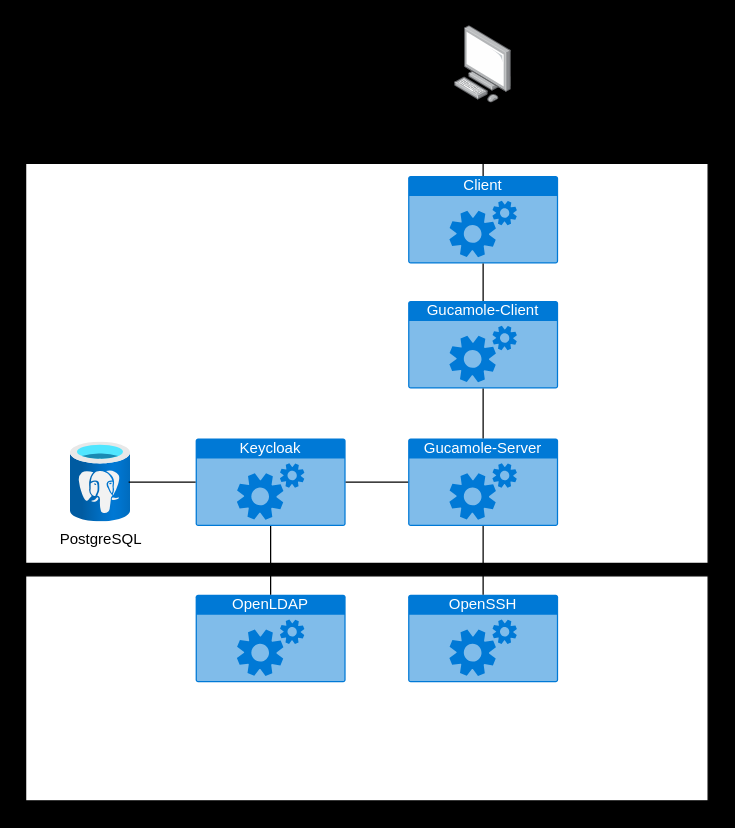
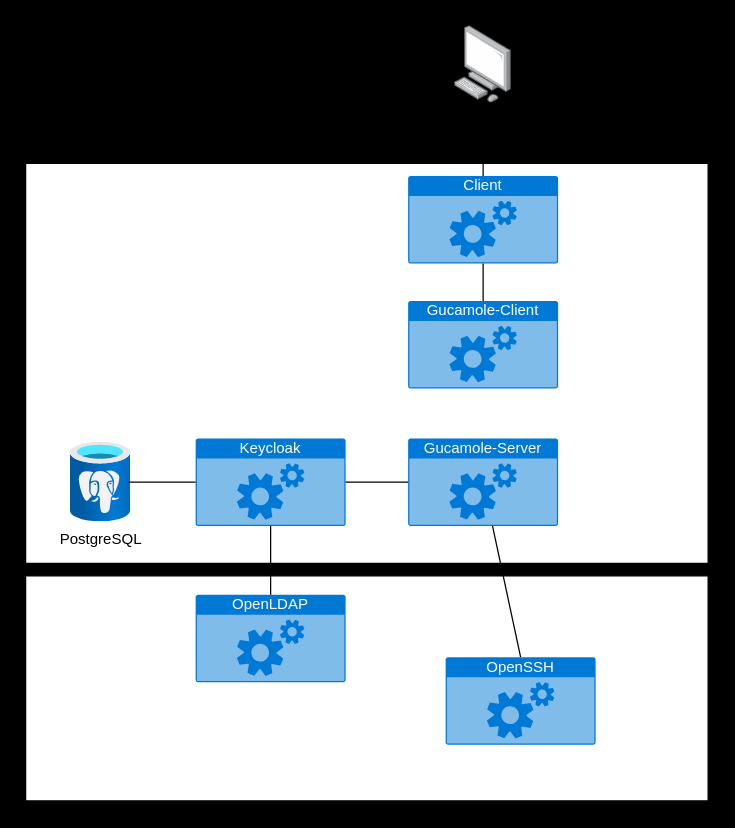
edge "Gucamole-Client" -- "Gucamole-Server": removed
node "OpenSSH": moved (483, 638) -> (521, 701)
